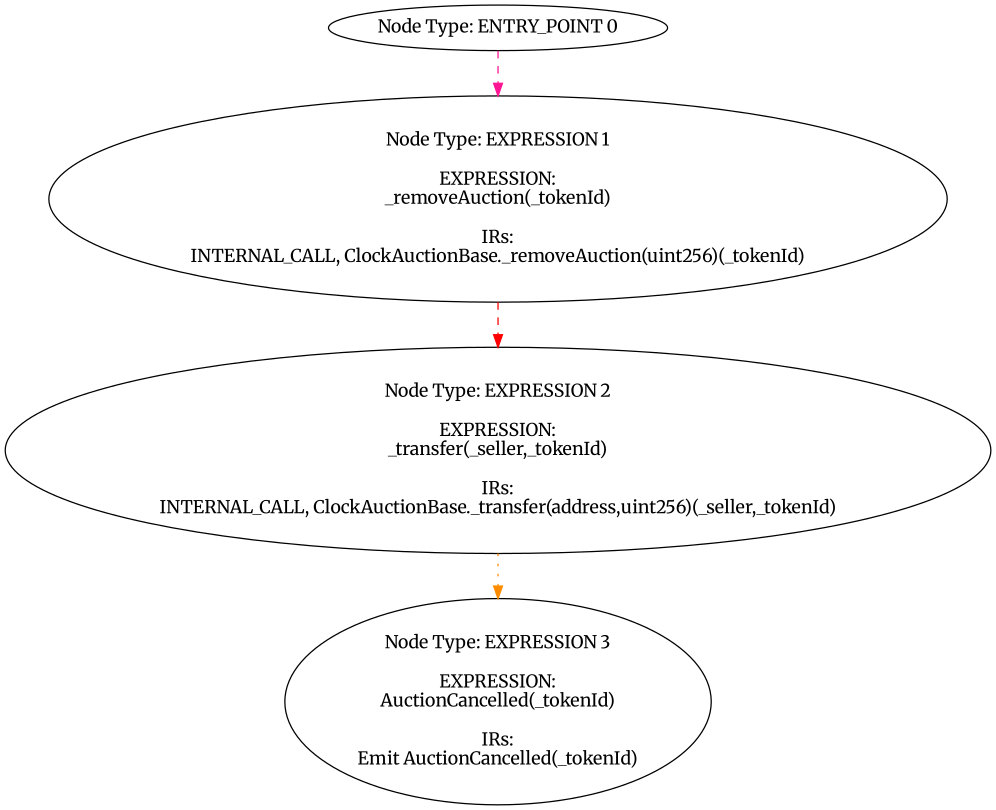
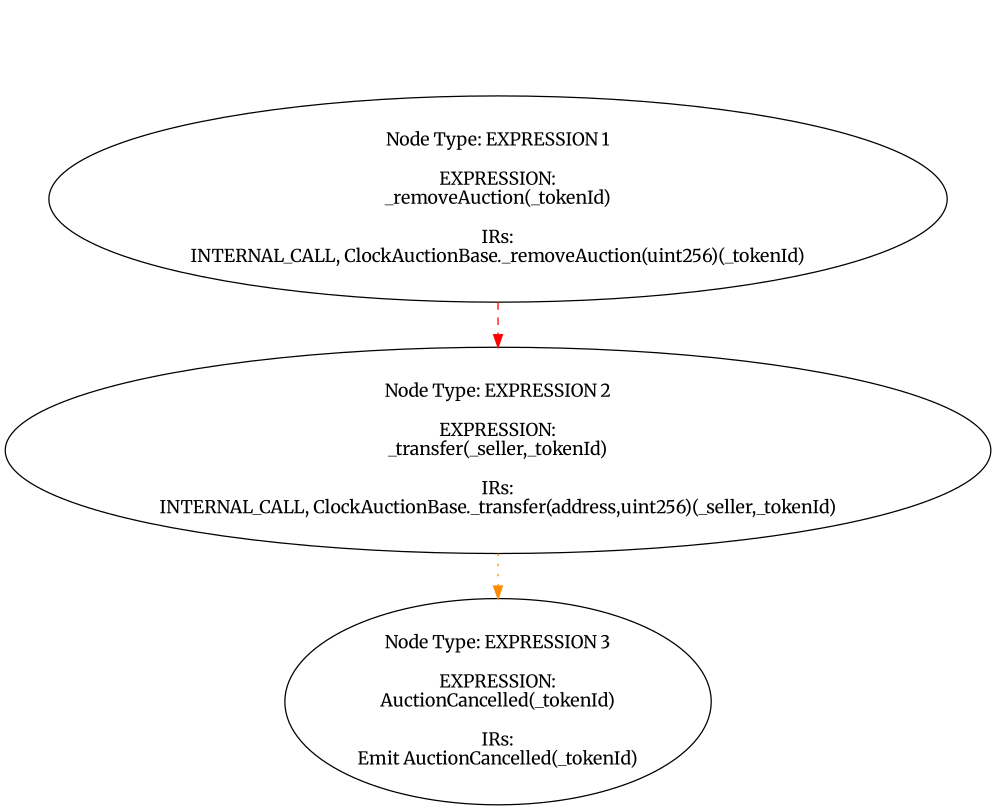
node "Node Type: ENTRY_POINT 0": removed
